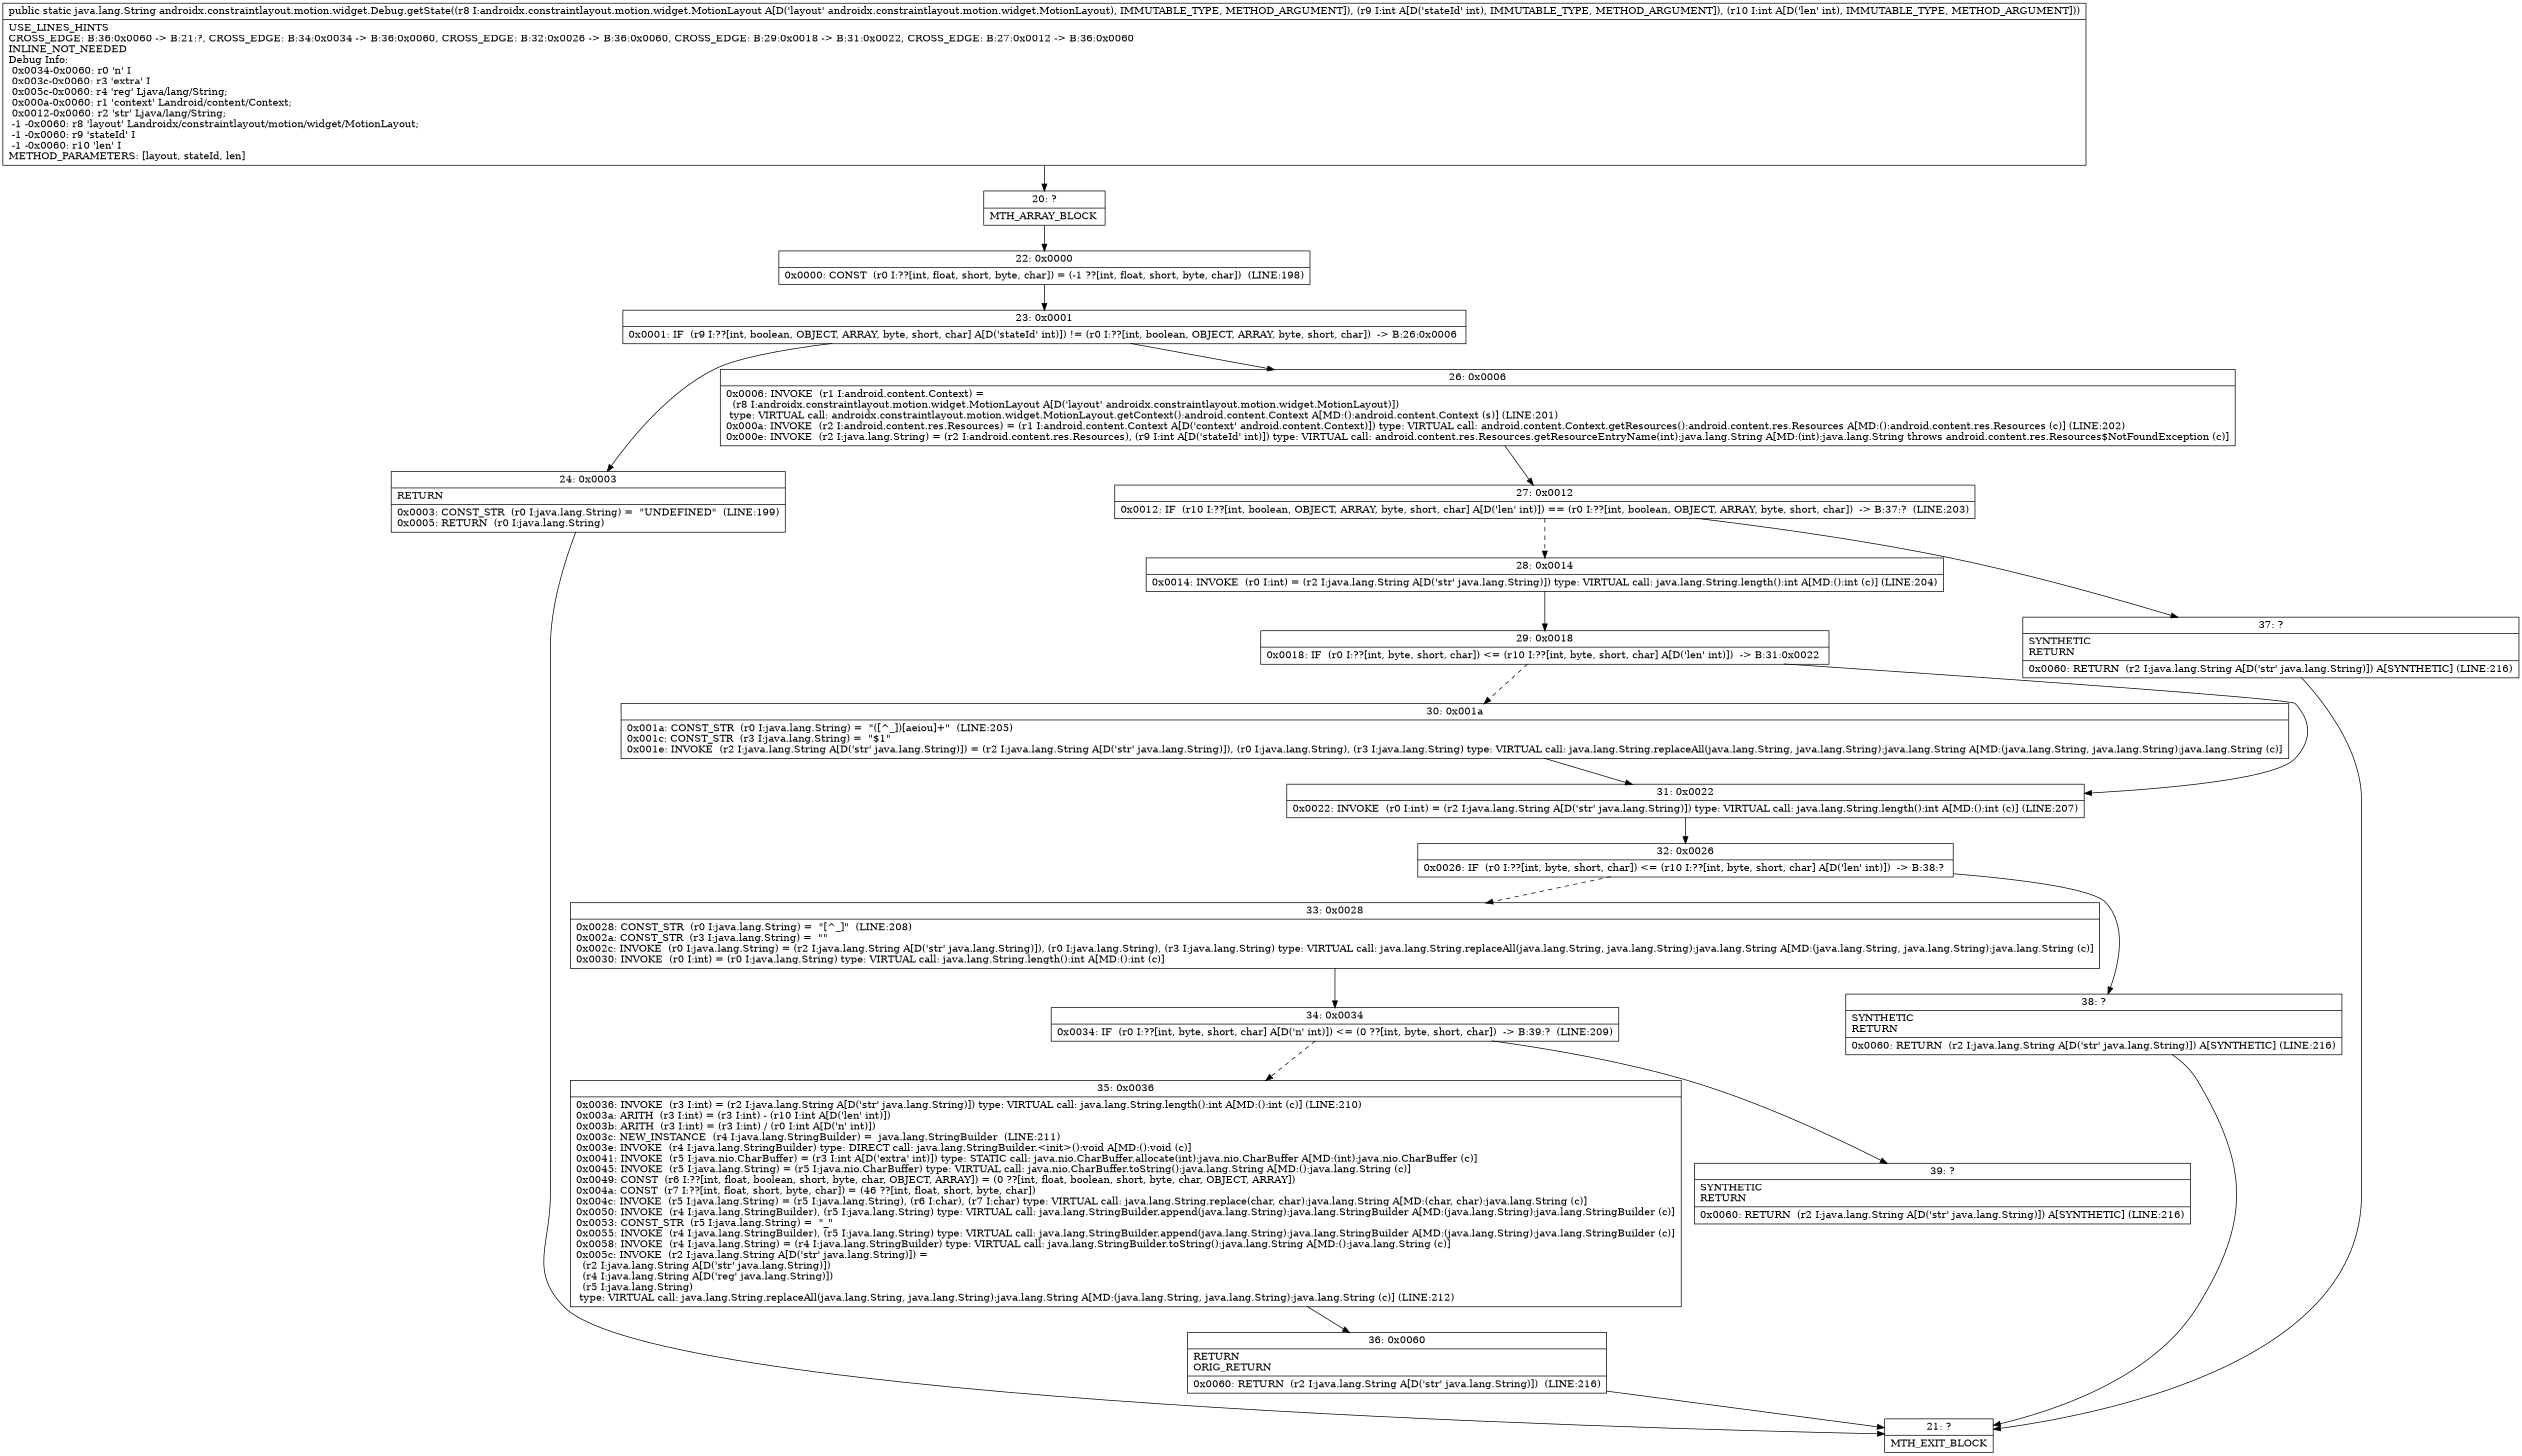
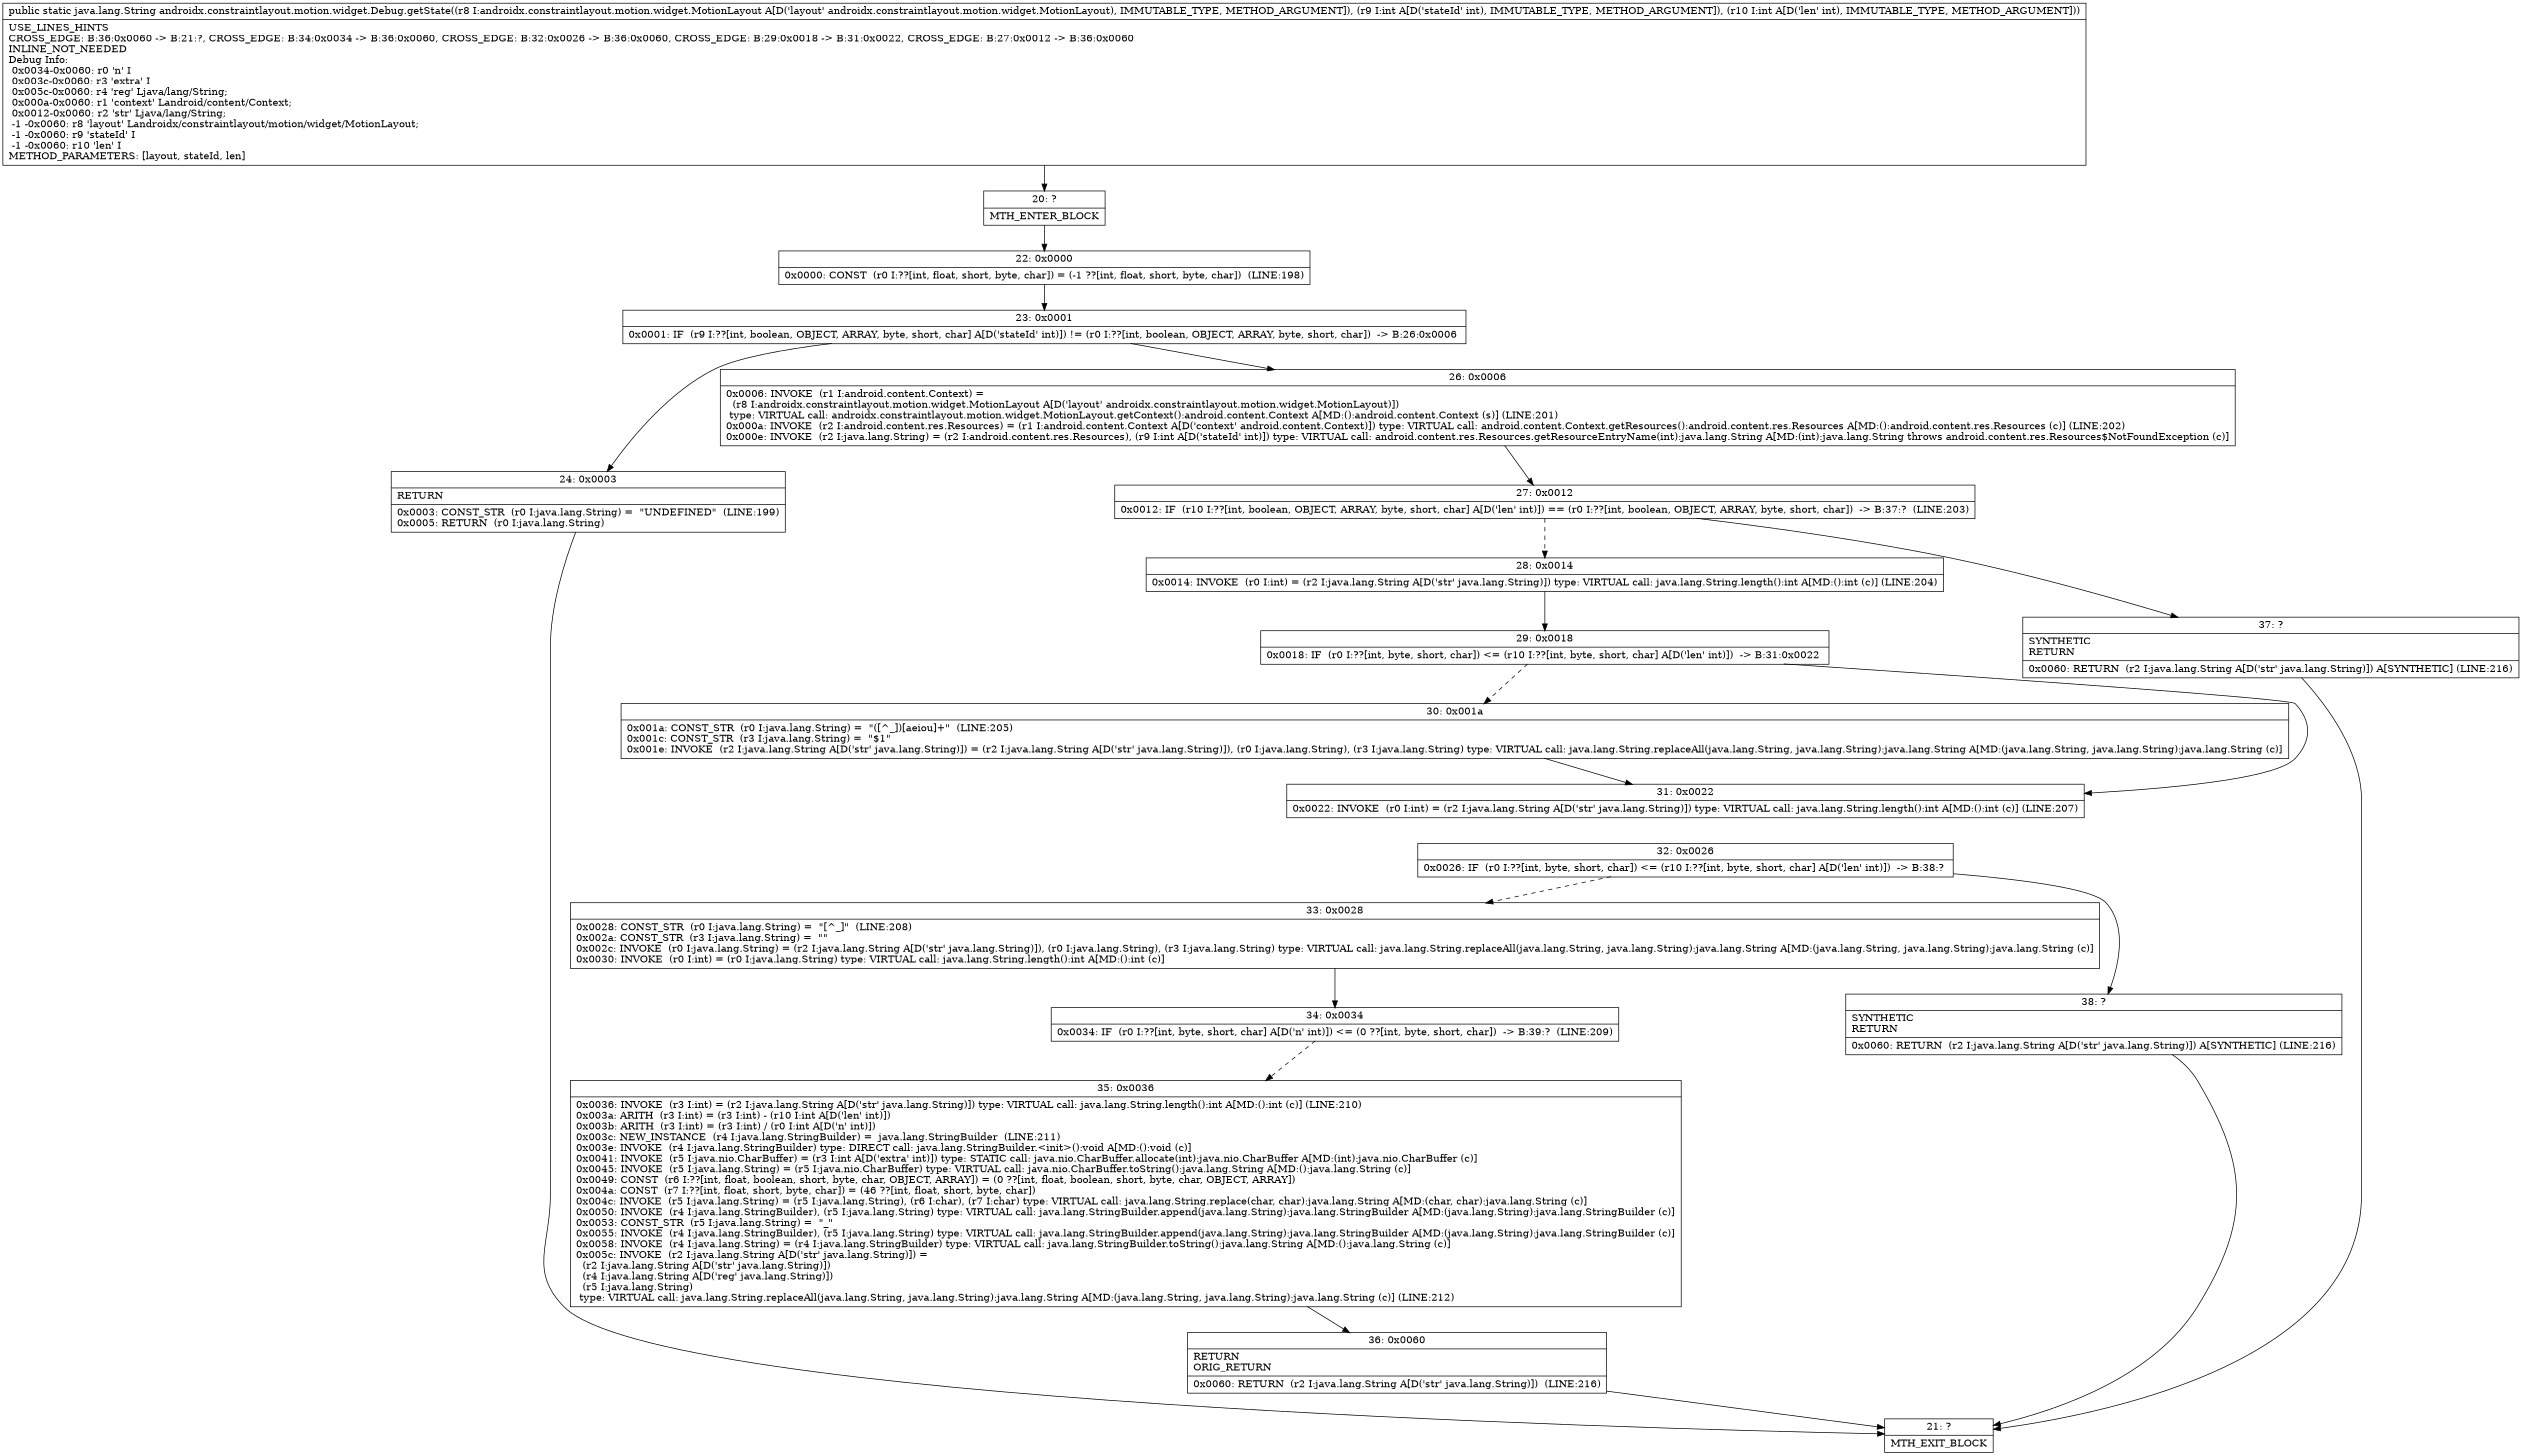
node "20: ?": text "MTH_ARRAY_BLOCK" -> "MTH_ENTER_BLOCK"
edge "31: 0x0022" -> "32: 0x0026": removed
node "39: ?": removed
